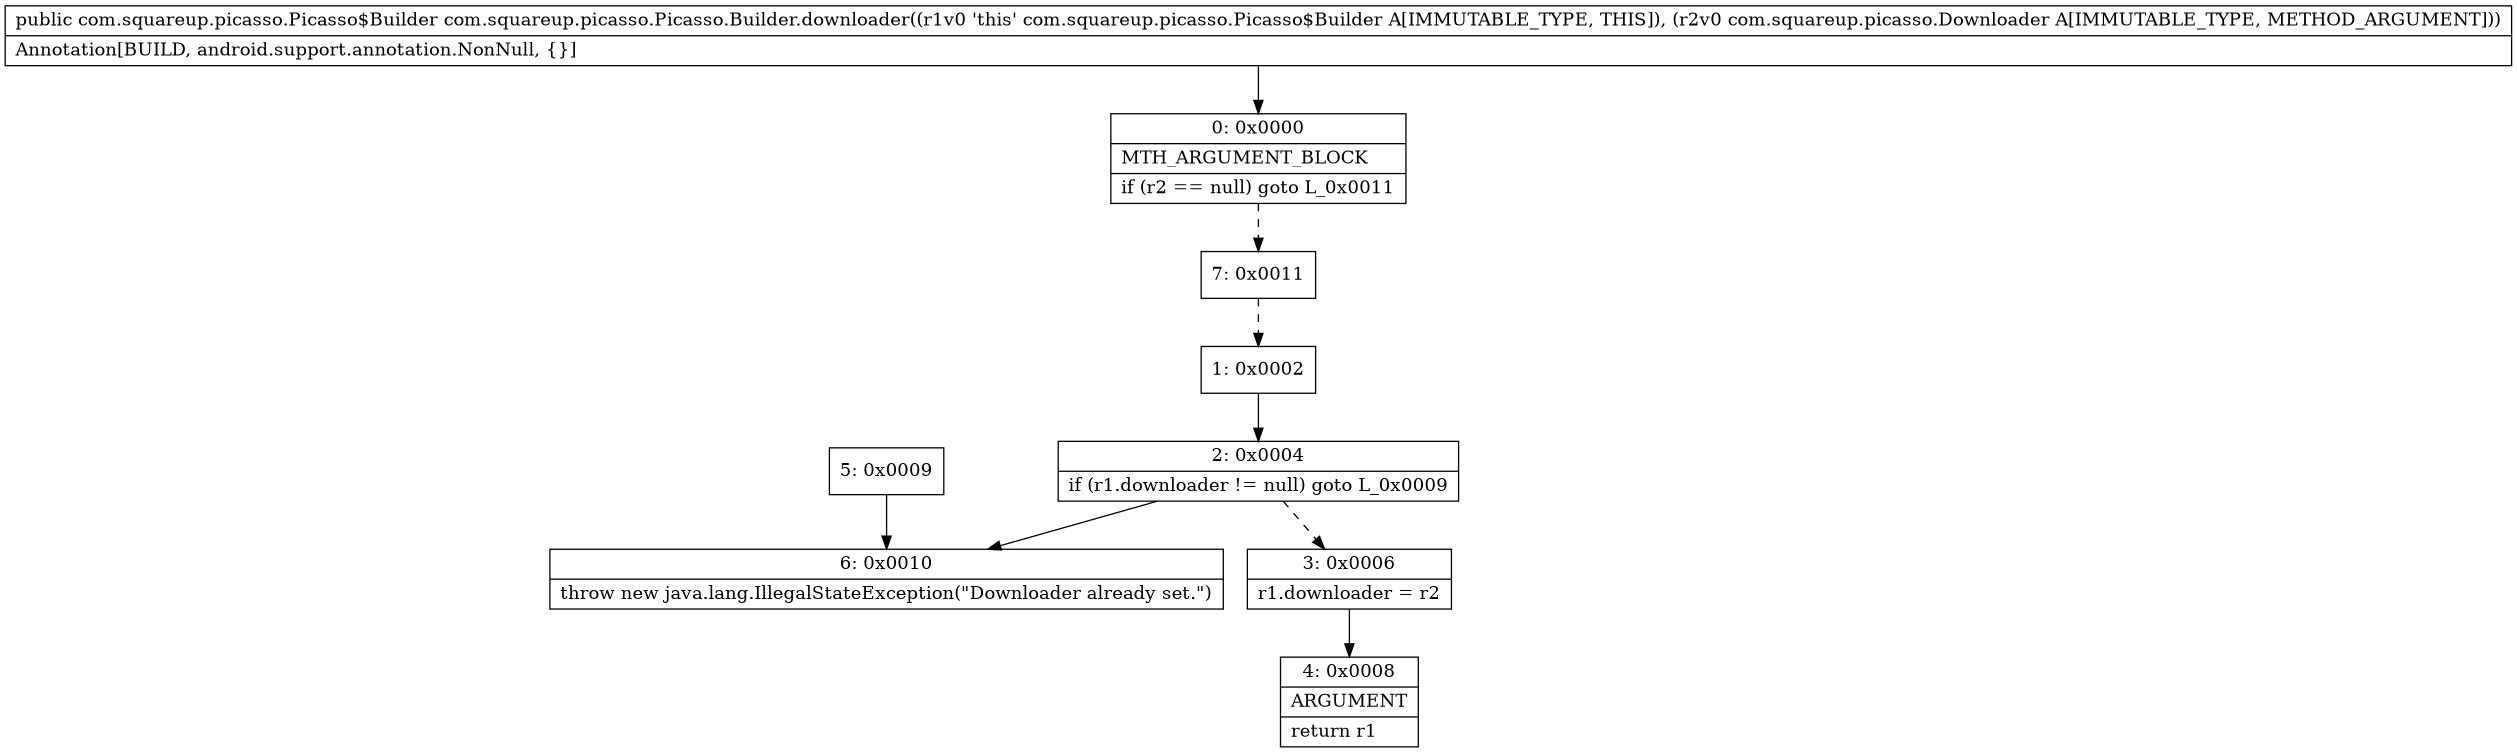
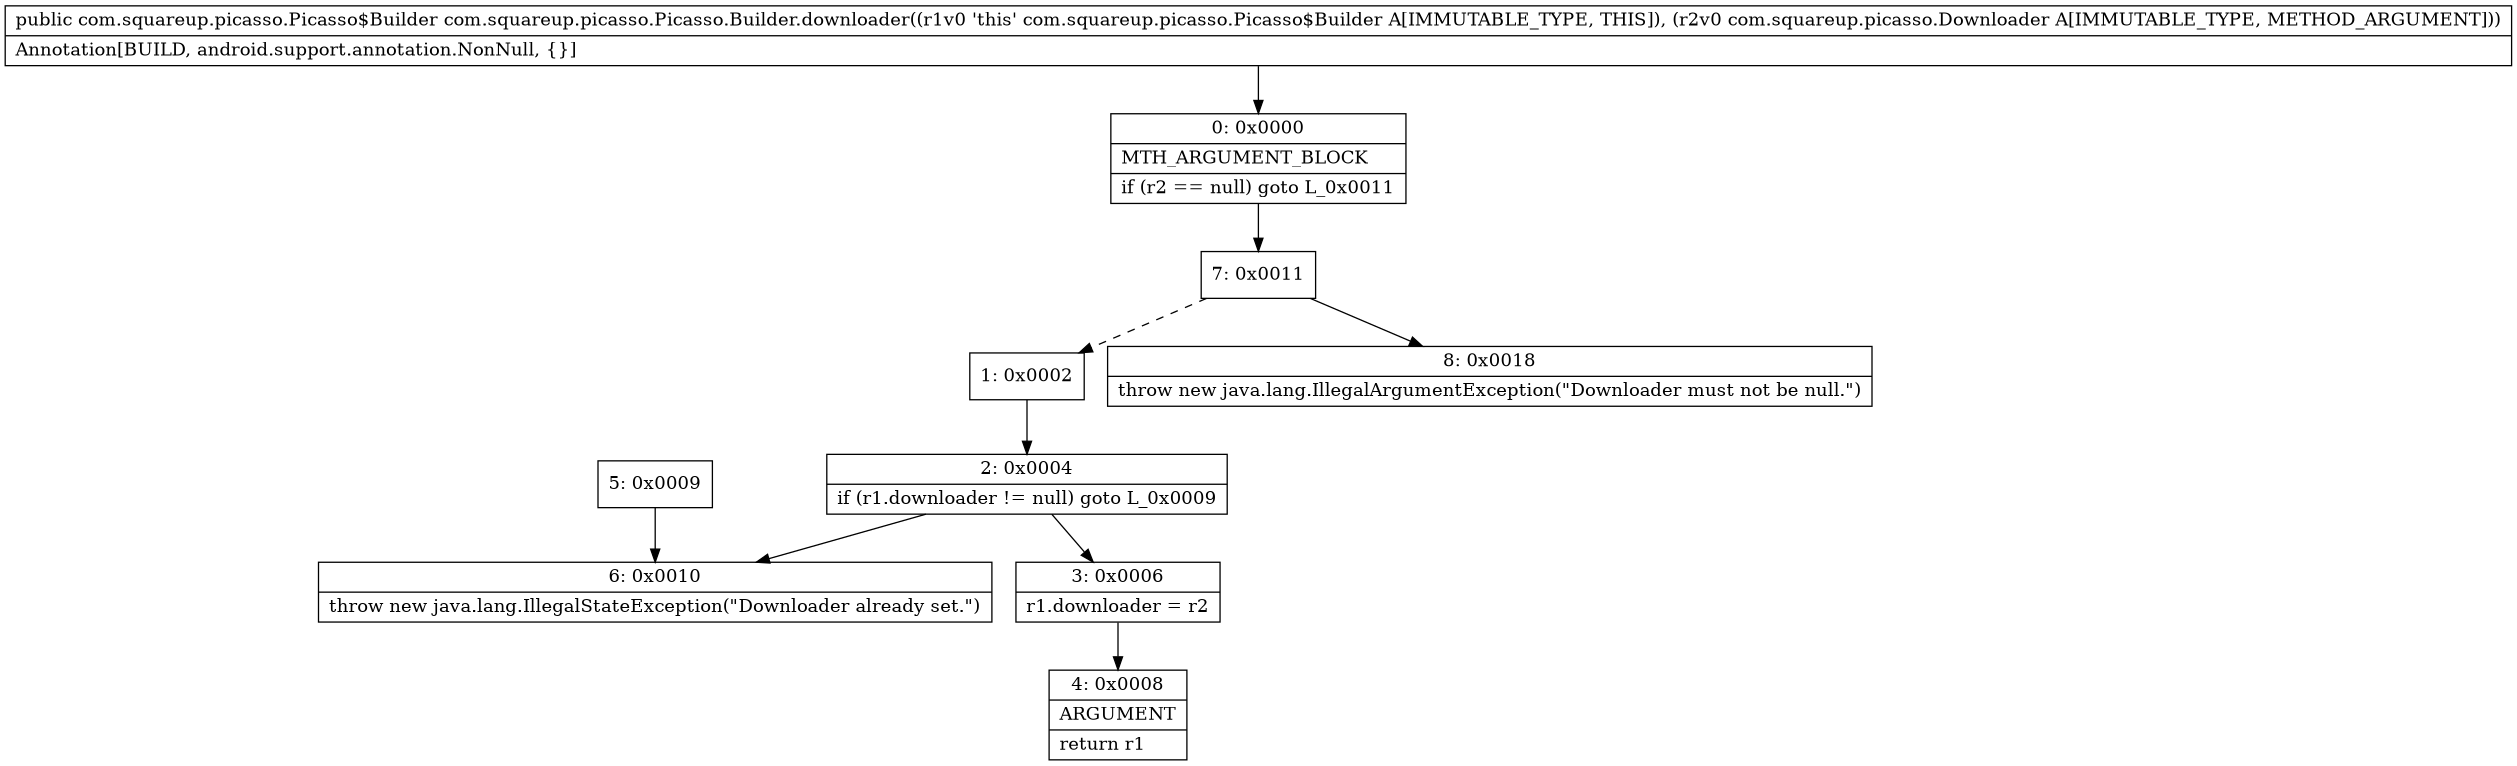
edge "0: 0x0000" -> "7: 0x0011": style dashed -> solid
node "8: 0x0018": added
edge "2: 0x0004" -> "3: 0x0006": style dashed -> solid
